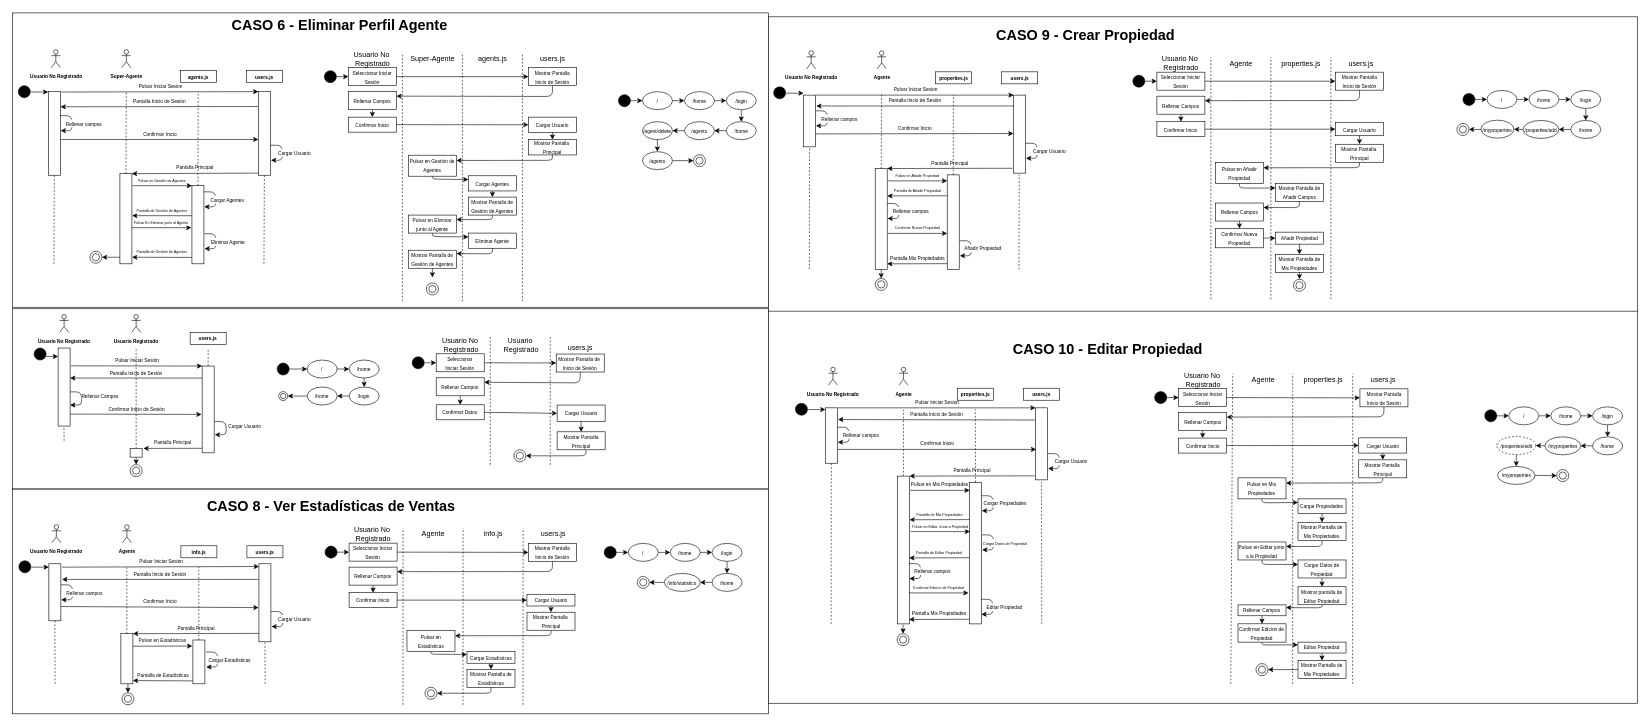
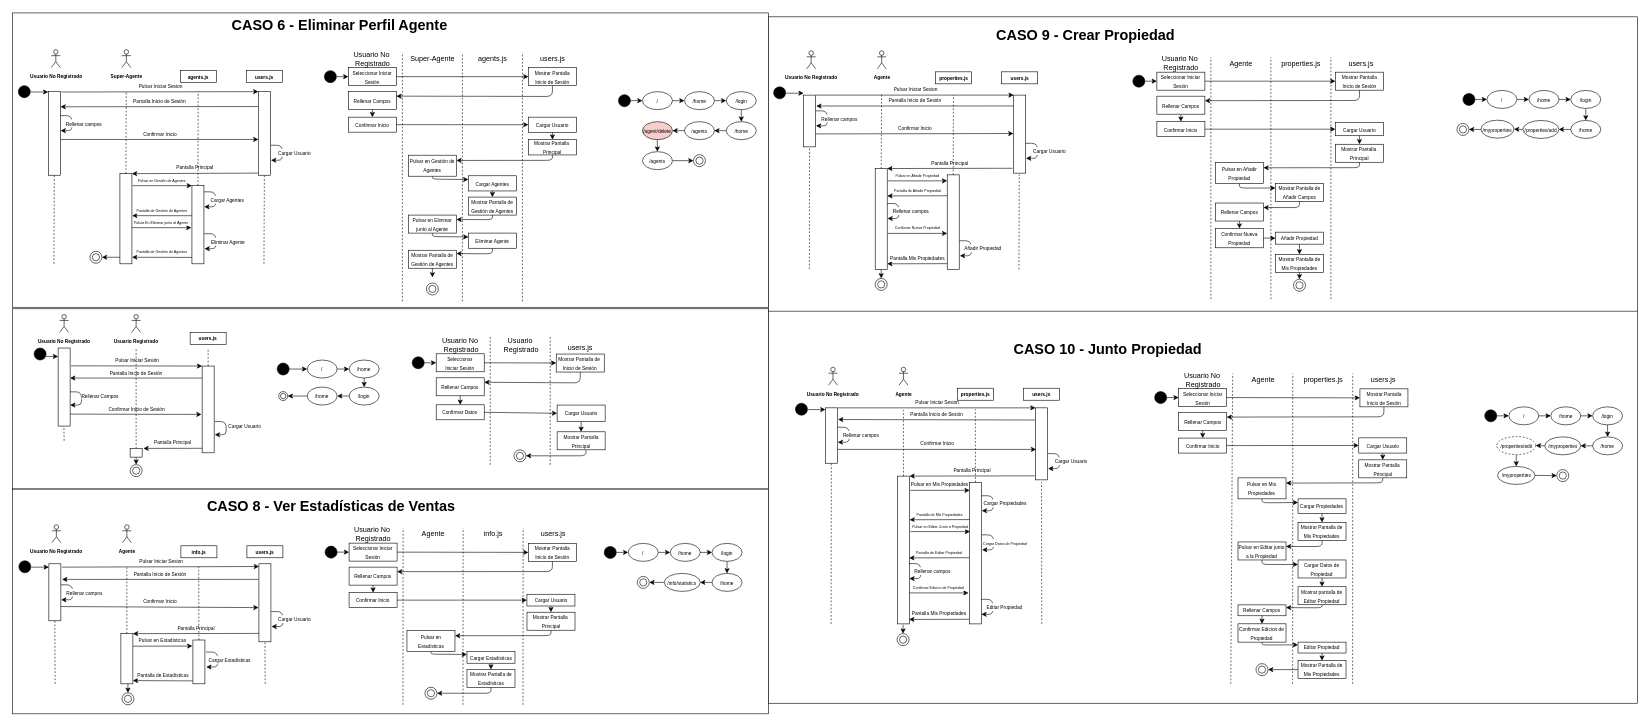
node "/agent/delete": fillcolor #ffffff -> #f8cecc
node "CASO 10 - Editar Propiedad": label "CASO 10 - Editar Propiedad" -> "CASO 10 - Junto Propiedad"
